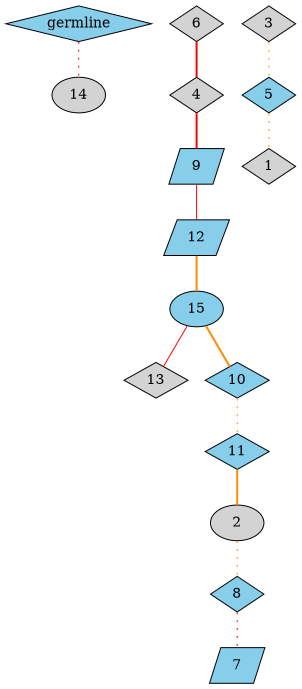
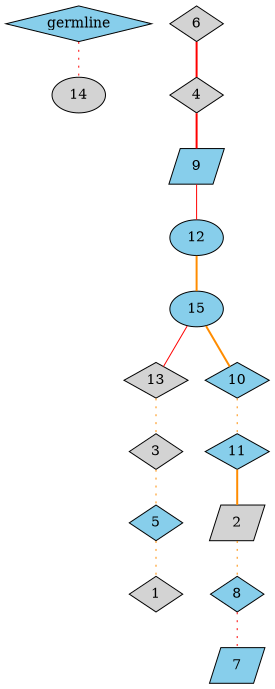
node "12": shape parallelogram -> ellipse
edge "13" -- "3": added
node "2": shape ellipse -> parallelogram
